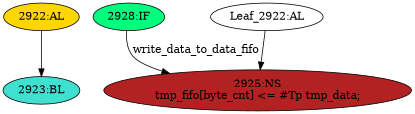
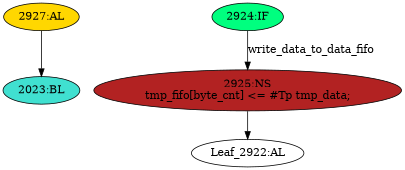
node "2922:AL": label "2922:AL" -> "2927:AL"
node "2928:IF": label "2928:IF" -> "2924:IF"
edge "Leaf_2922:AL" -> "2925:NS tmp_fifo[byte_cnt] <= #Tp tmp_data;": reversed
node "2923:BL": label "2923:BL" -> "2023:BL"
